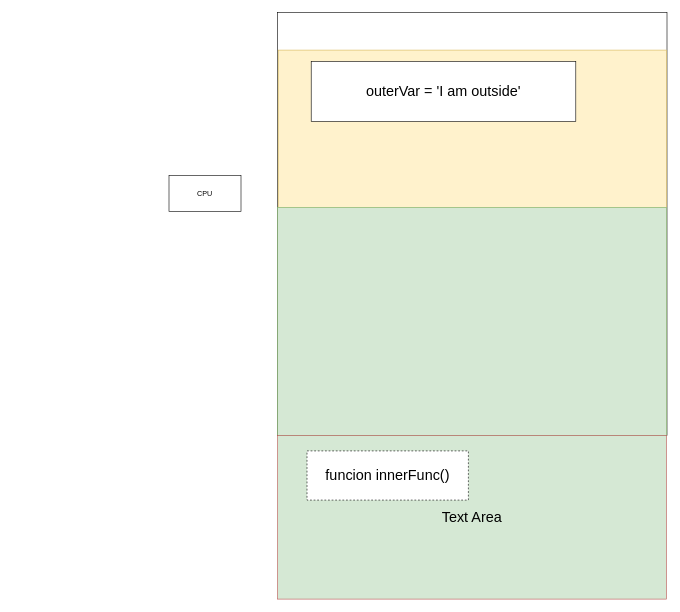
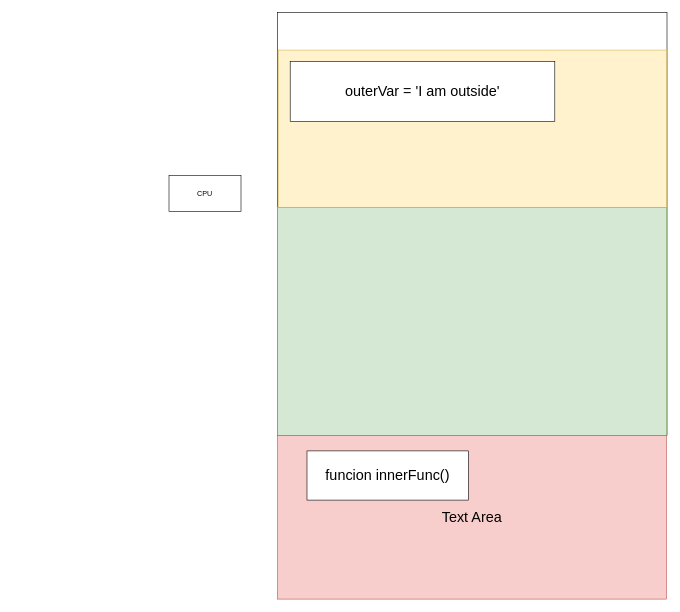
node "outerVar = 'I am outside'": moved (443, 92) -> (422, 92)
node "funcion innerFunc()": style dashed -> solid
node "Text Area": fillcolor #d5e8d4 -> #f8cecc
